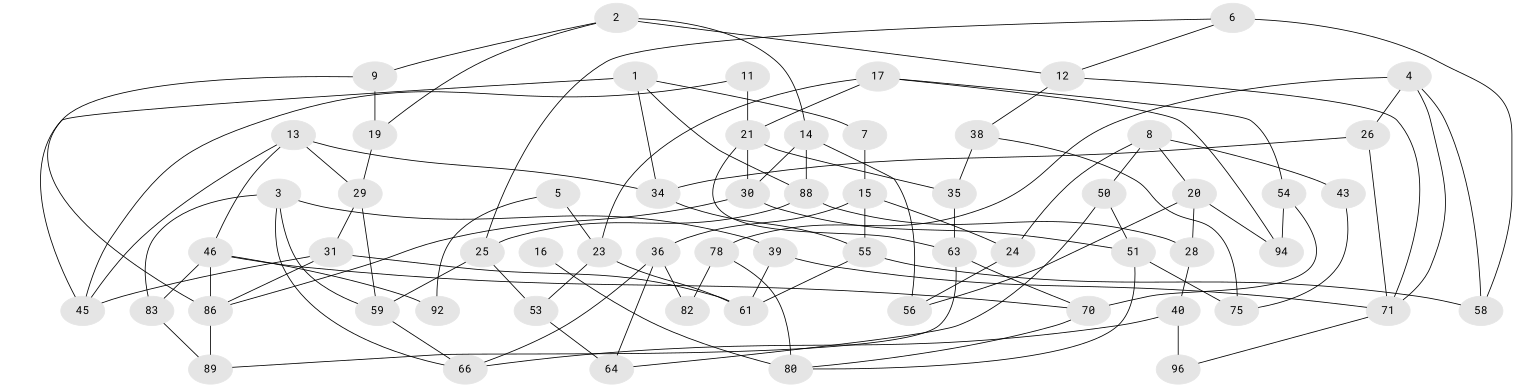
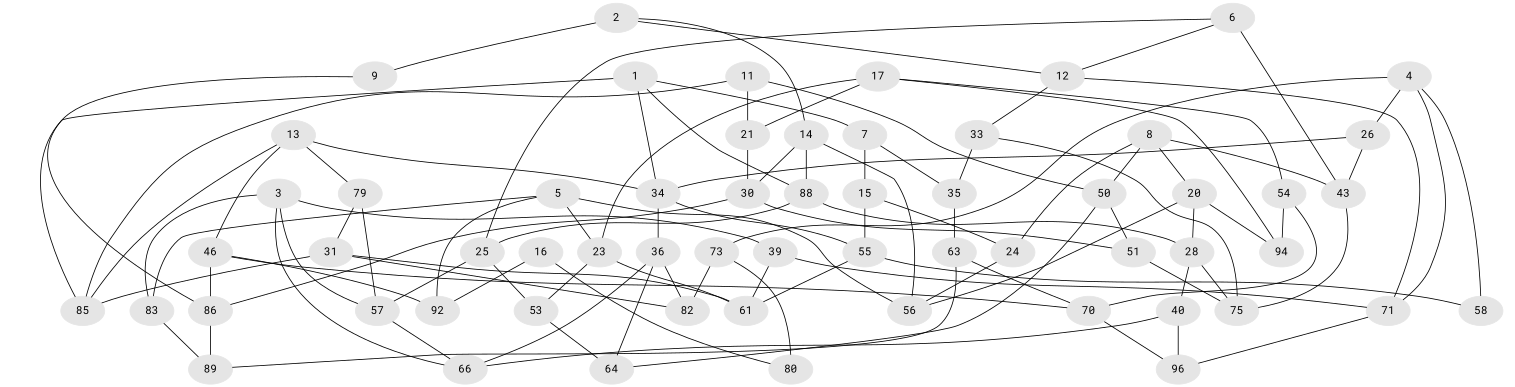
edge "6" -- "58": now "6" -- "43"
node "19": removed
node "38": label "38" -> "33"
edge "11" -- "50": added
edge "21" -- "35": now "7" -- "35"
node "29": label "29" -> "79"
edge "15" -- "36": now "34" -- "36"
edge "26" -- "71": now "26" -- "43"
edge "5" -- "56": added
edge "21" -- "63": removed
node "78": label "78" -> "73"
edge "46" -- "83": now "5" -- "83"
edge "28" -- "75": added
edge "31" -- "86": now "31" -- "82"
edge "16" -- "92": added
node "45": label "45" -> "85"
node "59": label "59" -> "57"
edge "70" -- "80": now "70" -- "96"
edge "51" -- "80": removed
